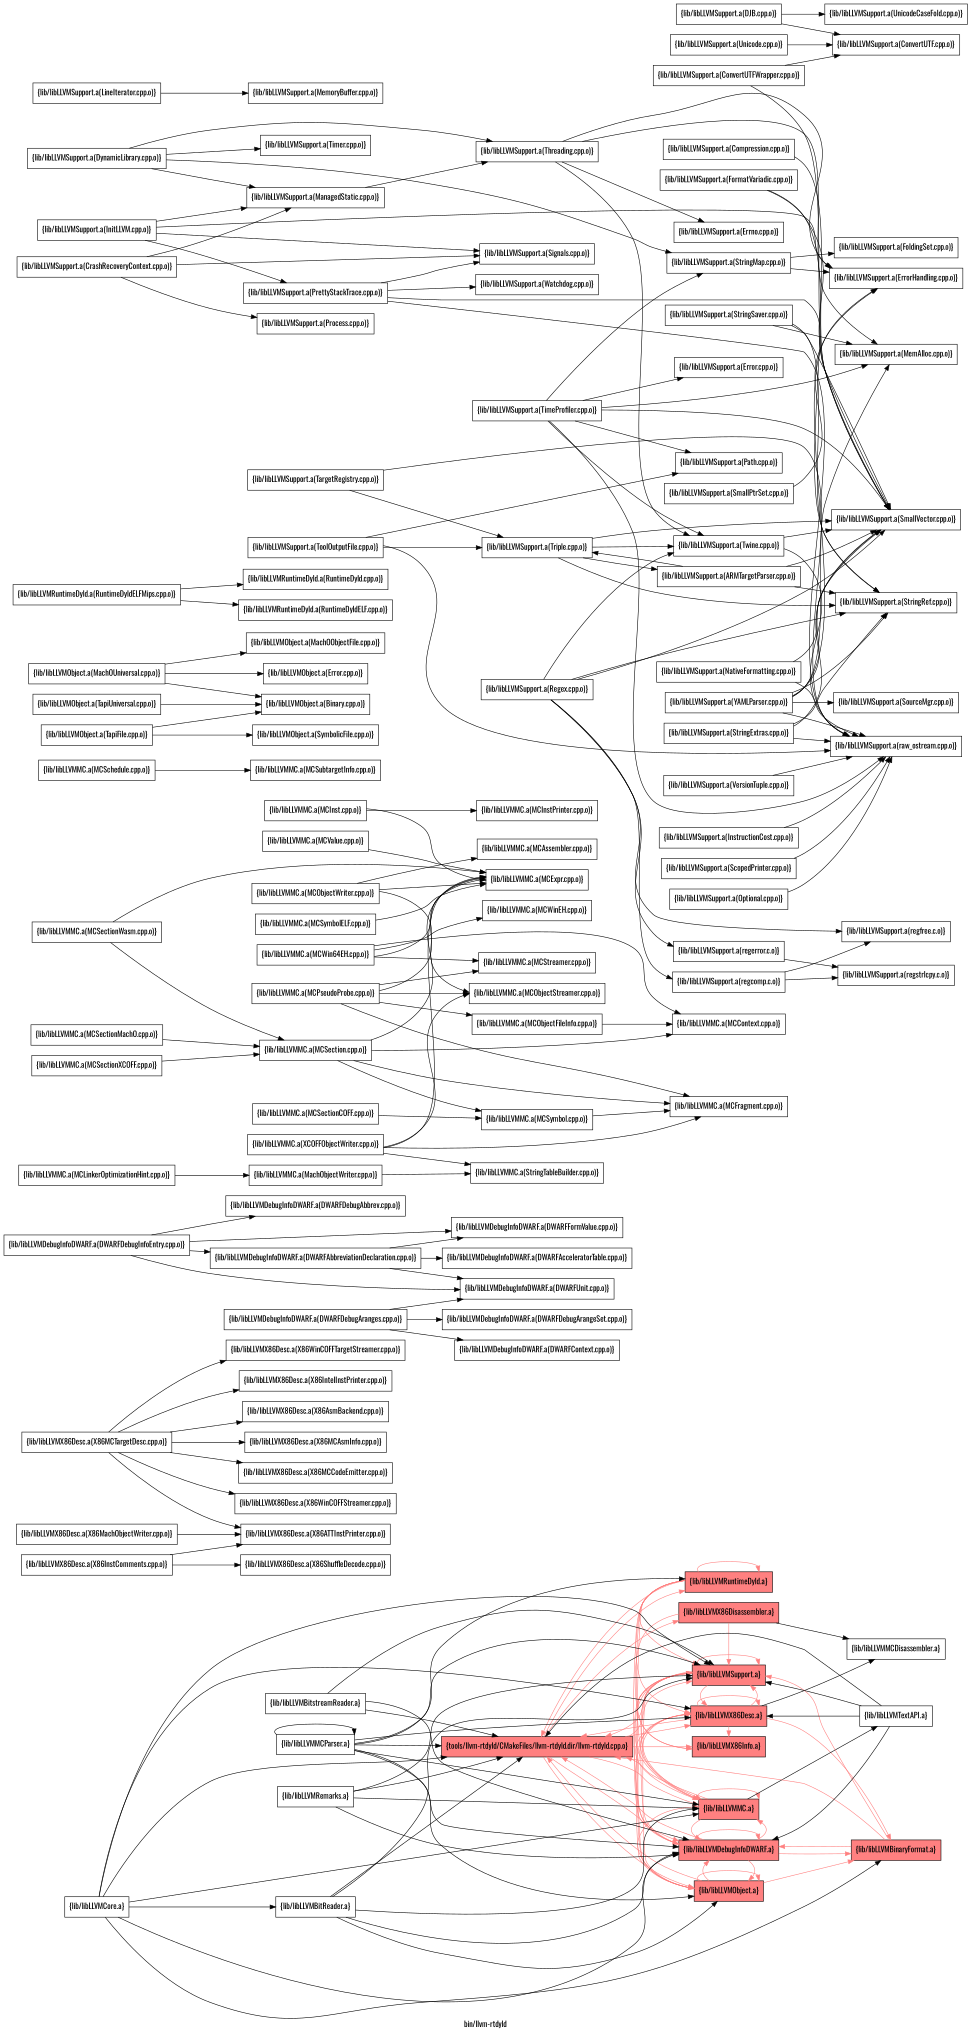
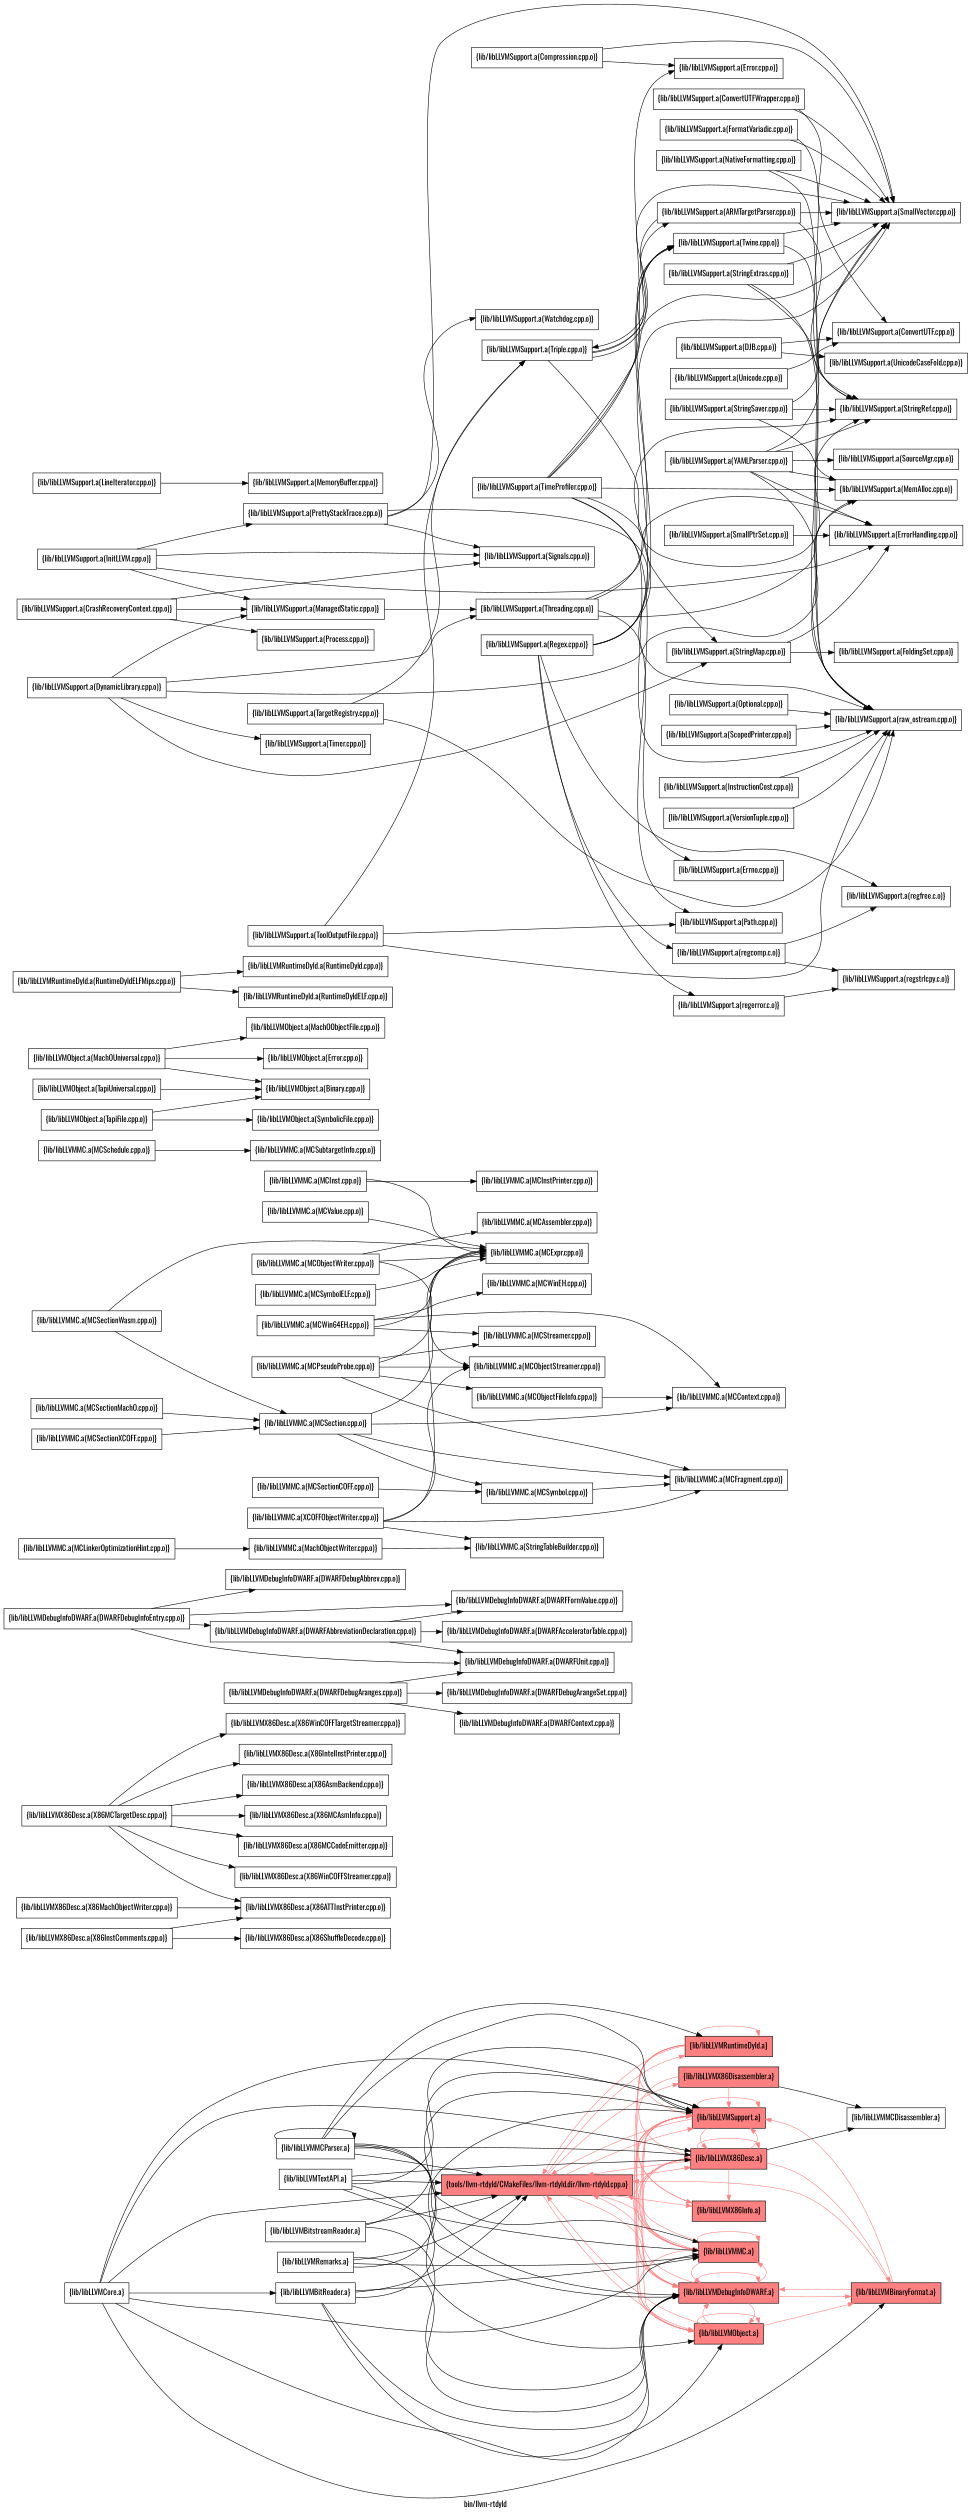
edge "{lib/libLLVMSupport.a(Compression.cpp.o)}" -> "{lib/libLLVMSupport.a(Error.cpp.o)}": added
edge "{lib/libLLVMSupport.a(DynamicLibrary.cpp.o)}" -> "{lib/libLLVMSupport.a(MemAlloc.cpp.o)}": added
edge "{lib/libLLVMRuntimeDyld.a}" -> "{lib/libLLVMObject.a}": removed
edge "{lib/libLLVMMC.a}" -> "{lib/libLLVMTextAPI.a}": reversed
